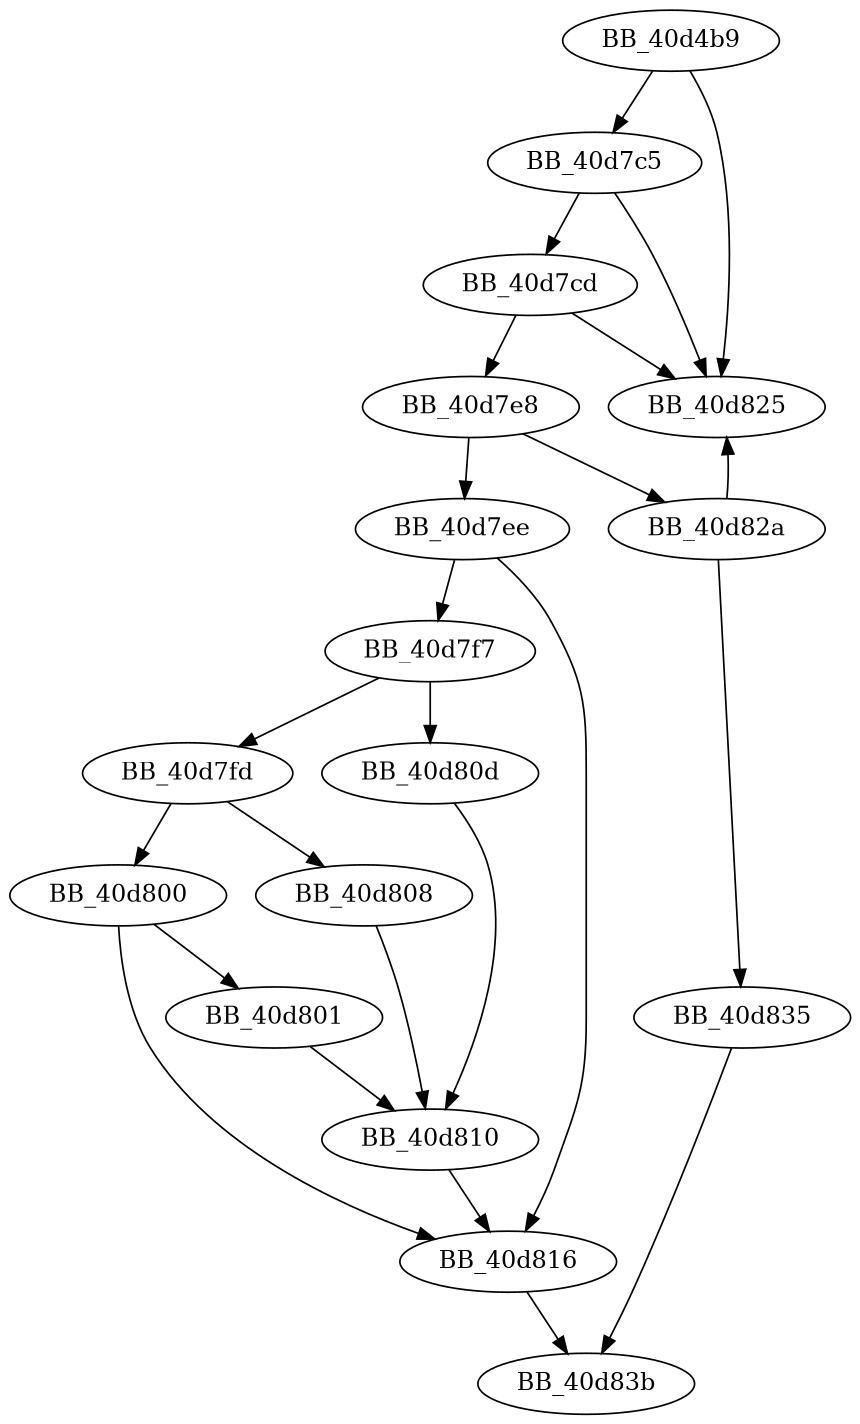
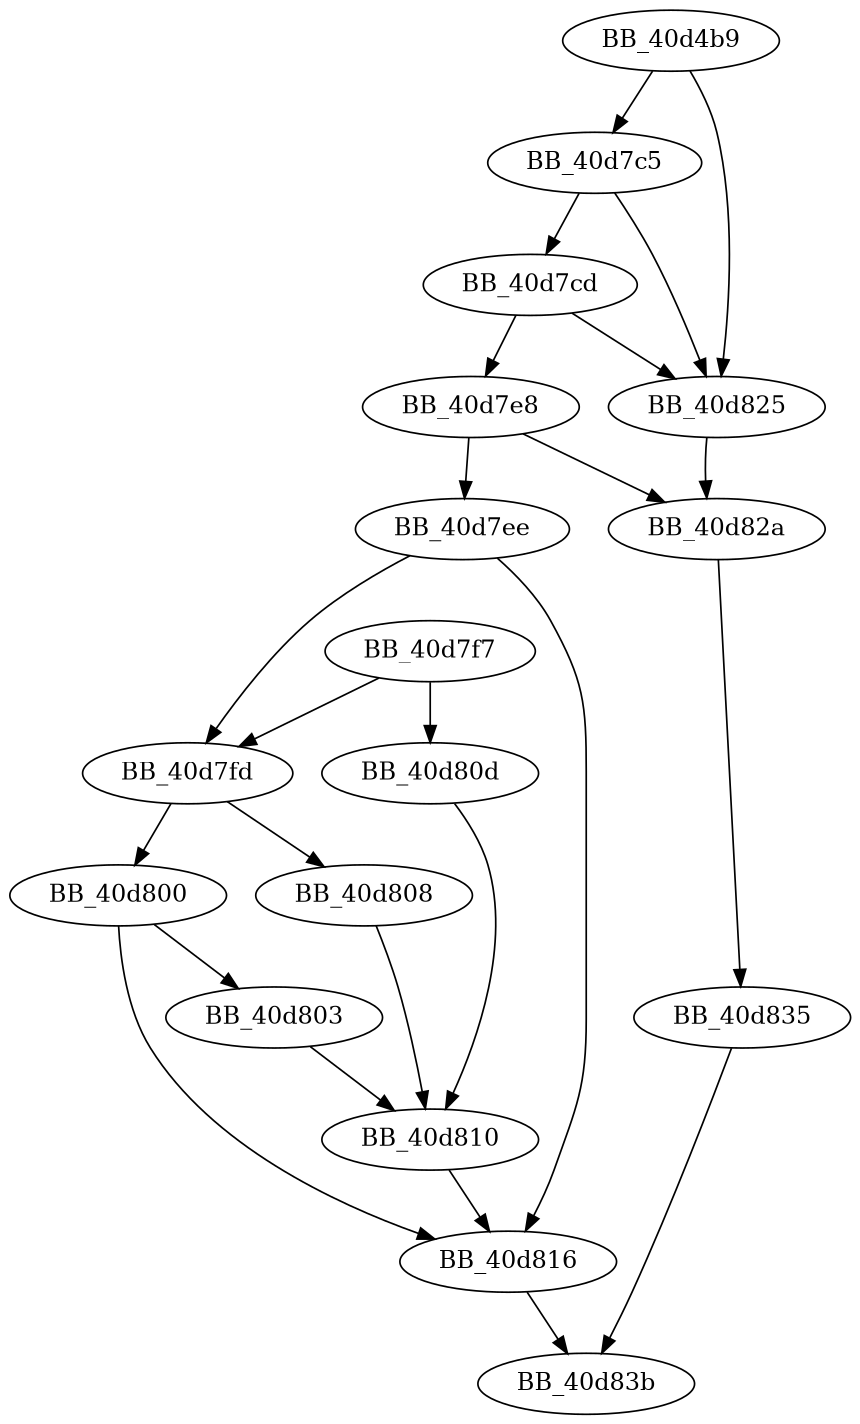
edge "BB_40d82a" -> "BB_40d825": reversed
edge "BB_40d7ee" -> "BB_40d7f7": now "BB_40d7ee" -> "BB_40d7fd"
node "BB_40d801": label "BB_40d801" -> "BB_40d803"
